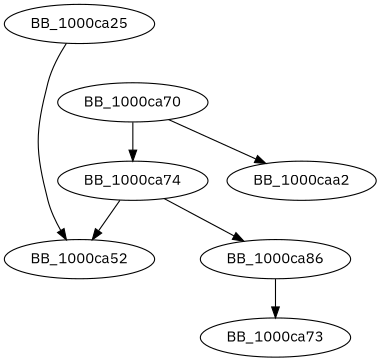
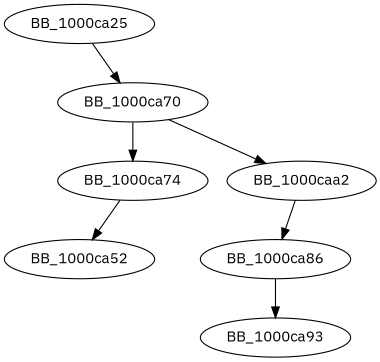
edge "BB_1000ca25" -> "BB_1000ca52": now "BB_1000ca25" -> "BB_1000ca70"
edge "BB_1000ca74" -> "BB_1000ca86": now "BB_1000caa2" -> "BB_1000ca86"
node "BB_1000ca73": label "BB_1000ca73" -> "BB_1000ca93"
